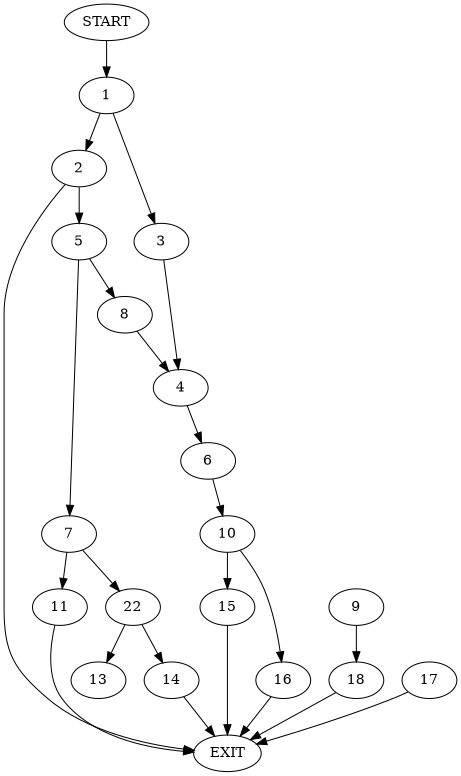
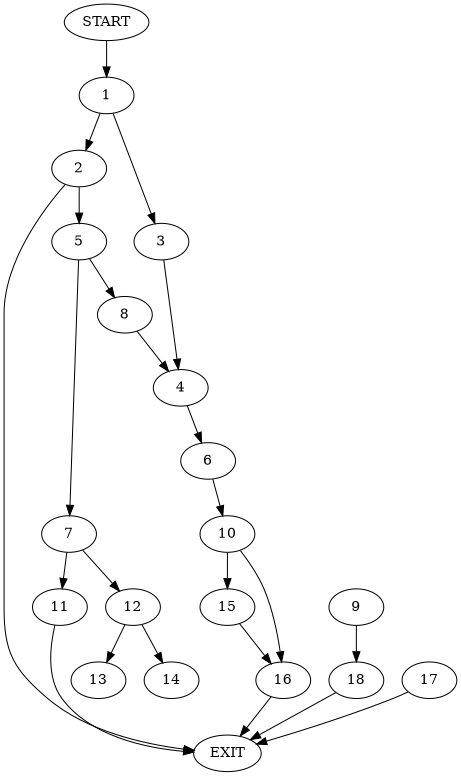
node "22": label "22" -> "12"
edge "15" -> "EXIT": now "15" -> "16"
edge "14" -> "EXIT": removed
